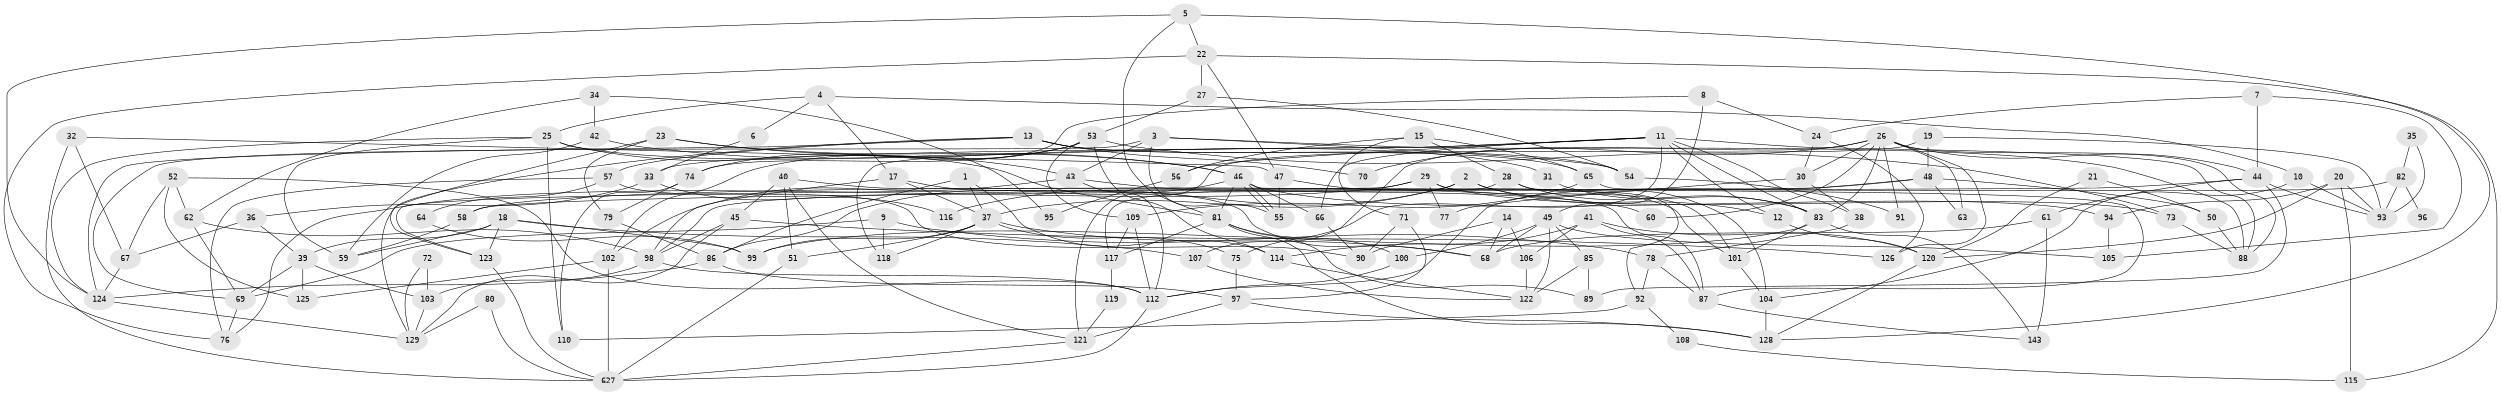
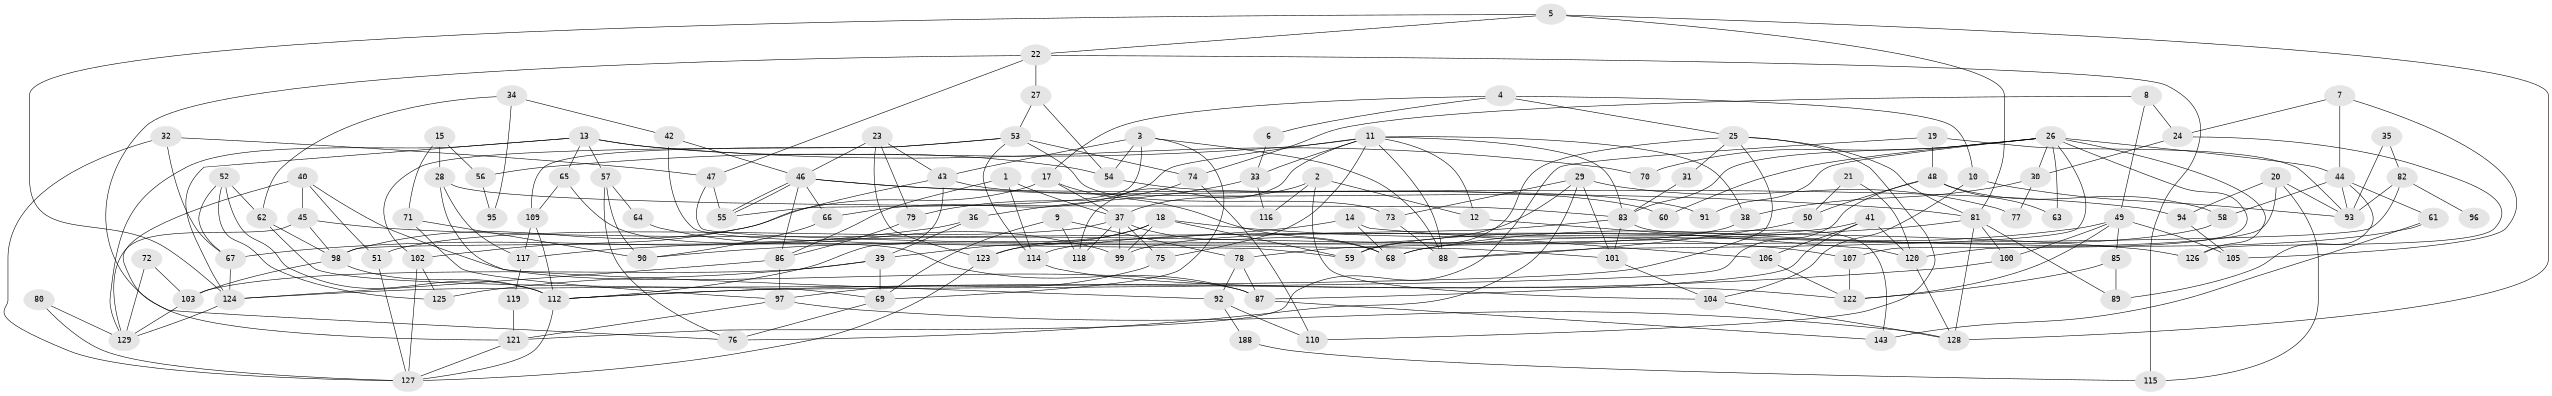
edge "15" -- "65": removed
node "108": label "108" -> "188"
node "627": label "627" -> "127"
